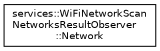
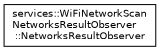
node "services::WiFiNetworkScan NetworksResultObserver ::Network": label "services::WiFiNetworkScan NetworksResultObserver ::Network" -> "services::WiFiNetworkScan NetworksResultObserver ::NetworksResultObserver"
